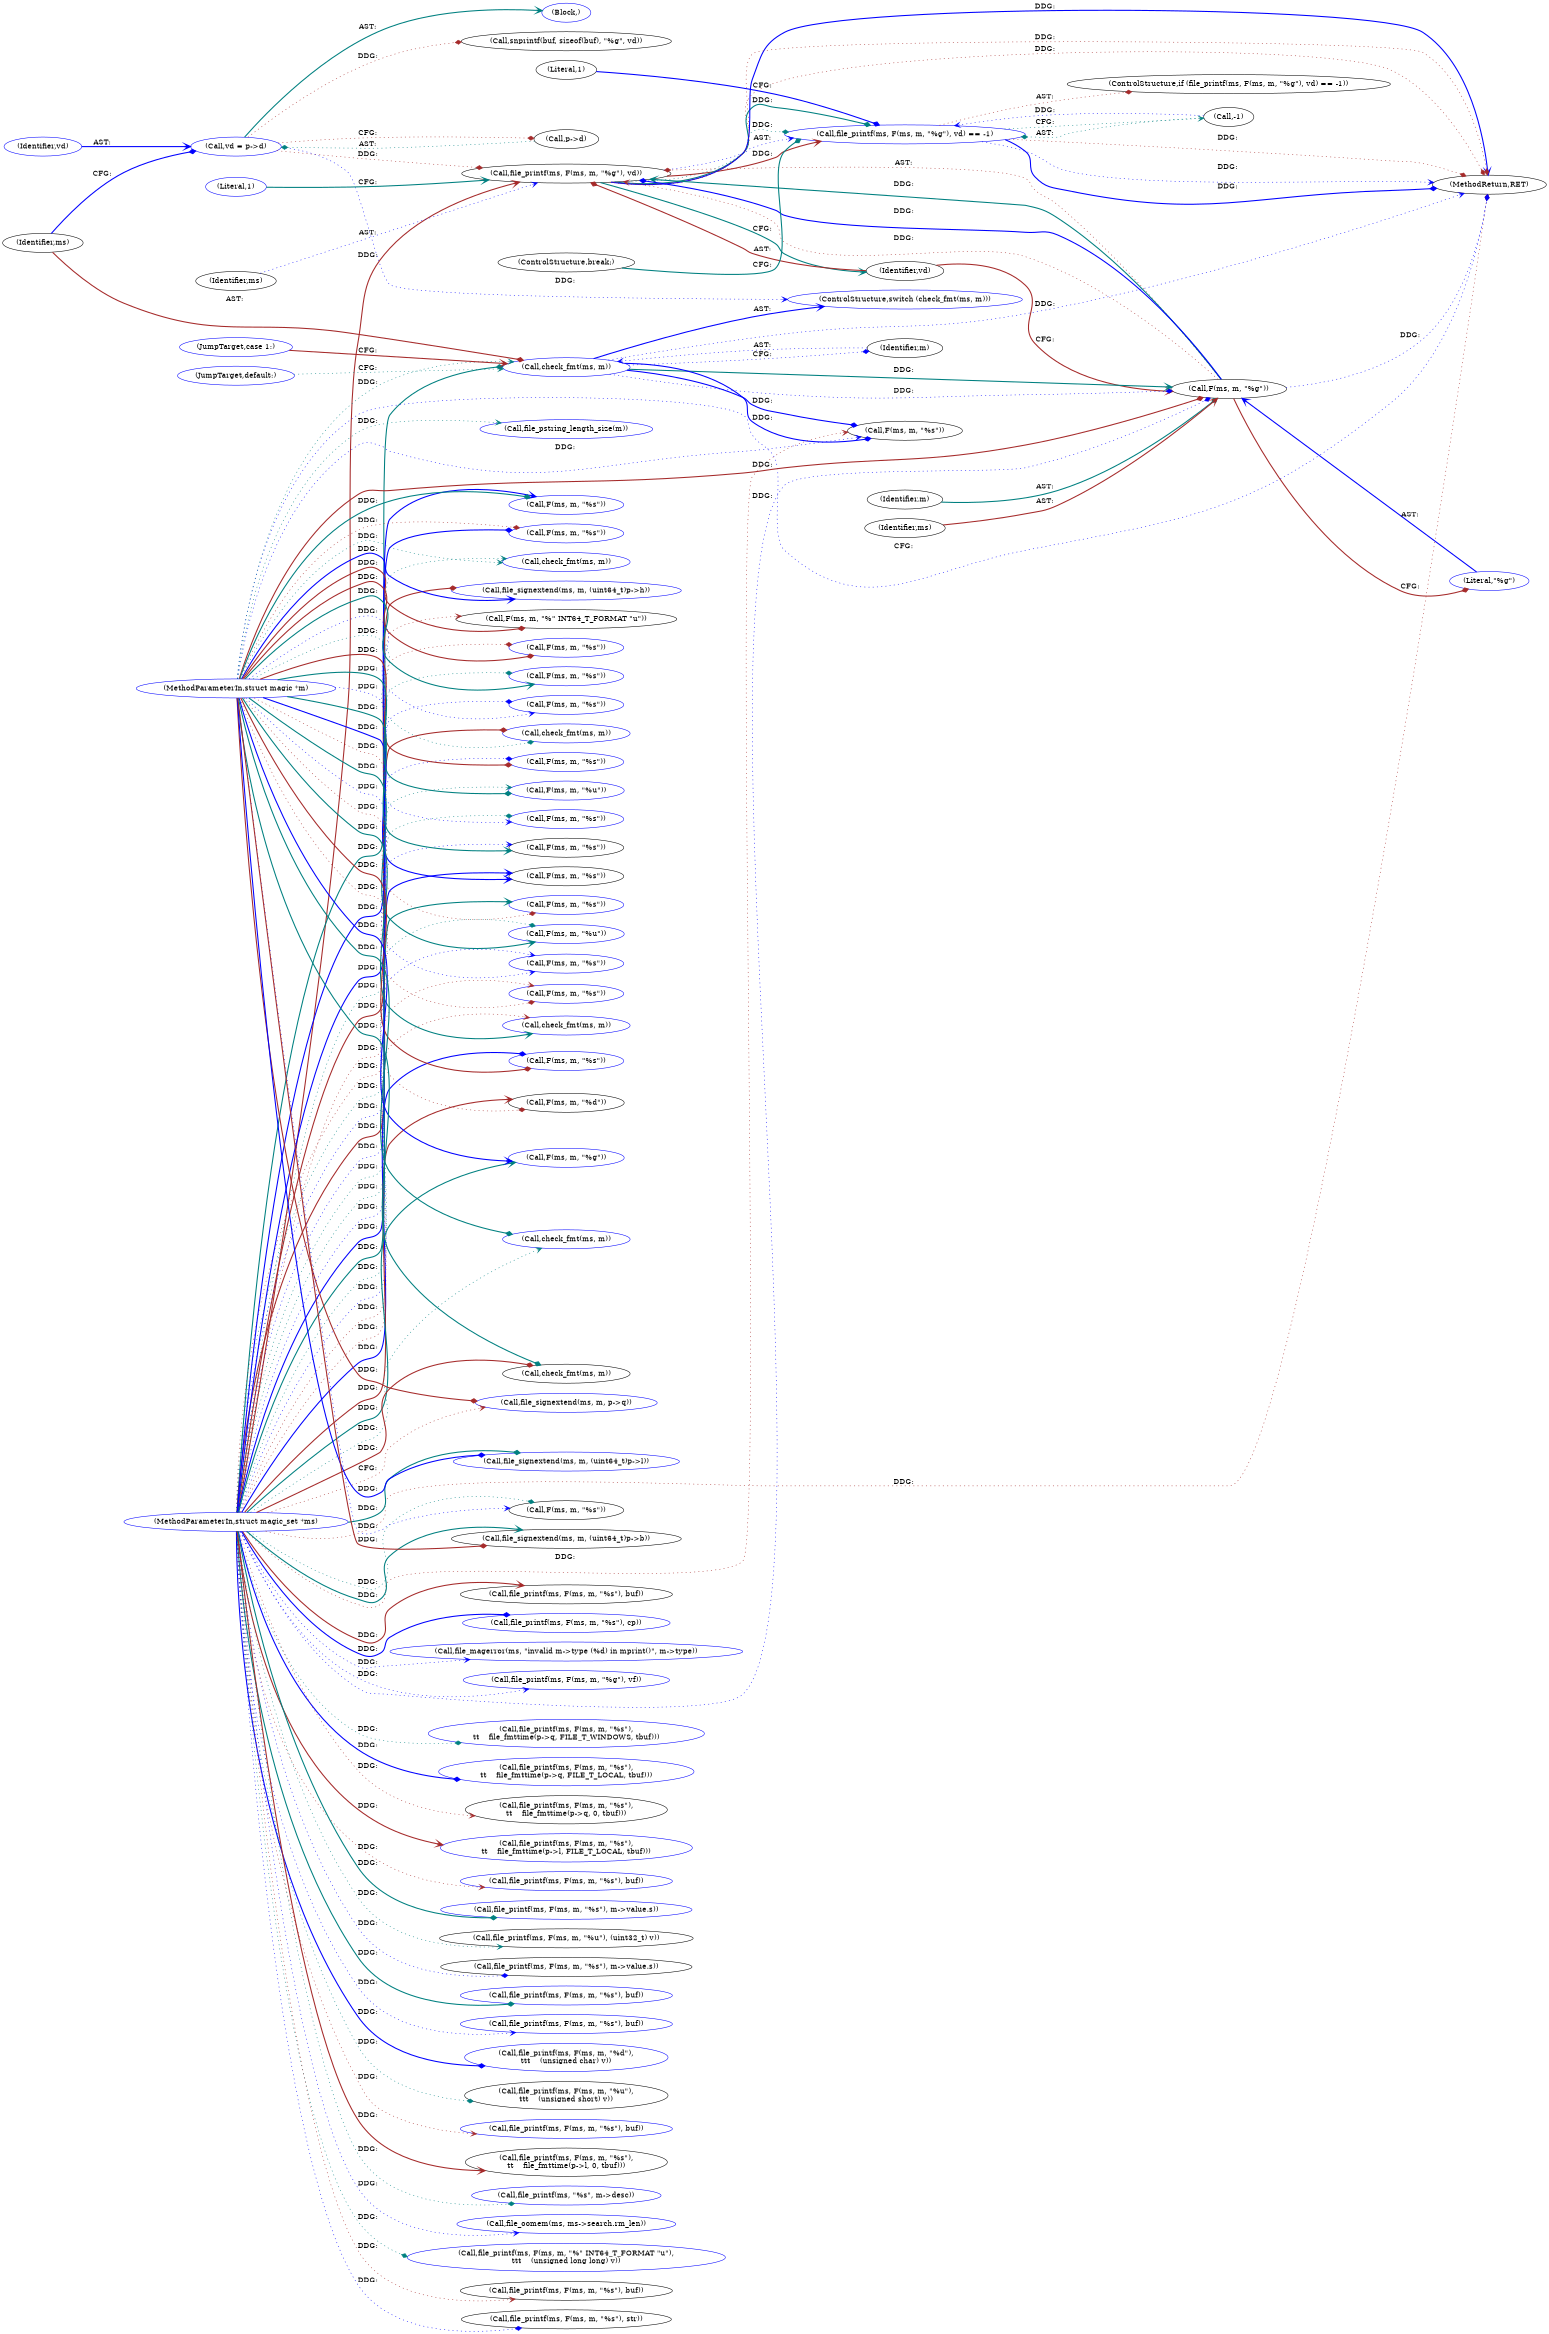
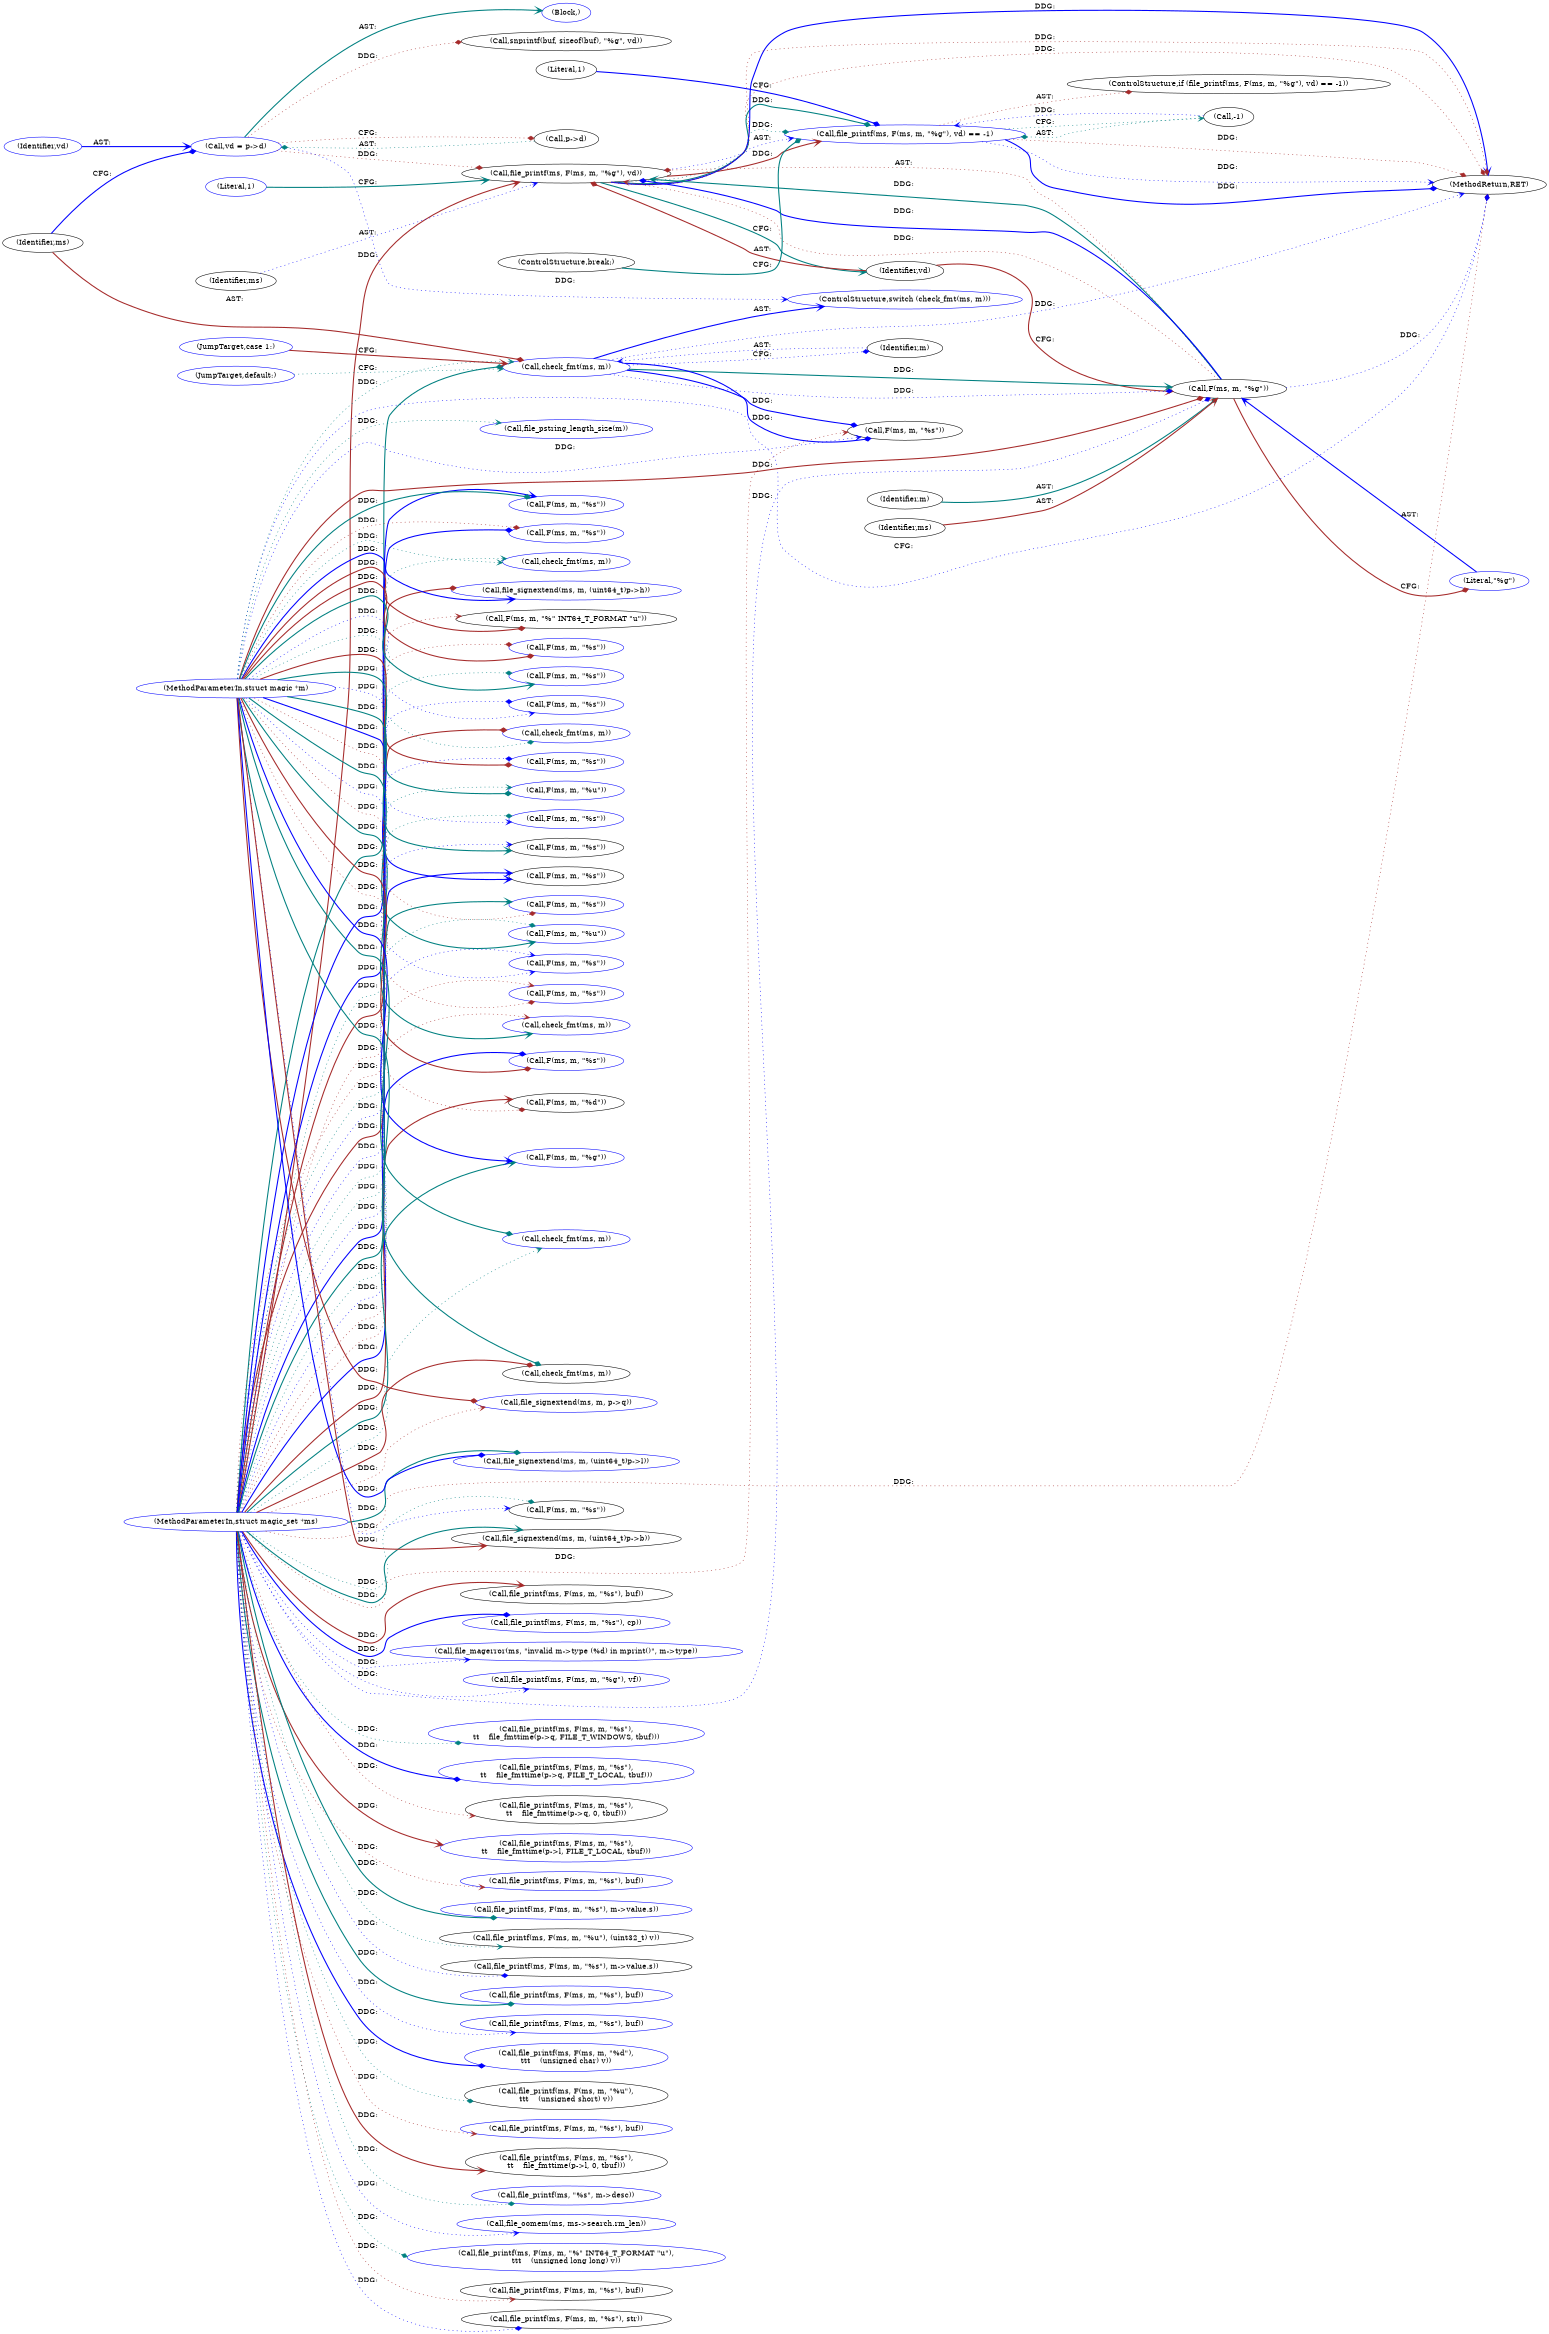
edge "(MethodParameterIn,struct magic *m)" -> "(Call,file_signextend(ms, m, (uint64_t)p->b))": arrowhead diamond -> vee
edge "(MethodParameterIn,struct magic_set *ms)" -> "(Call,file_signextend(ms, m, p->q))": label "CFG: " -> "DDG: "
